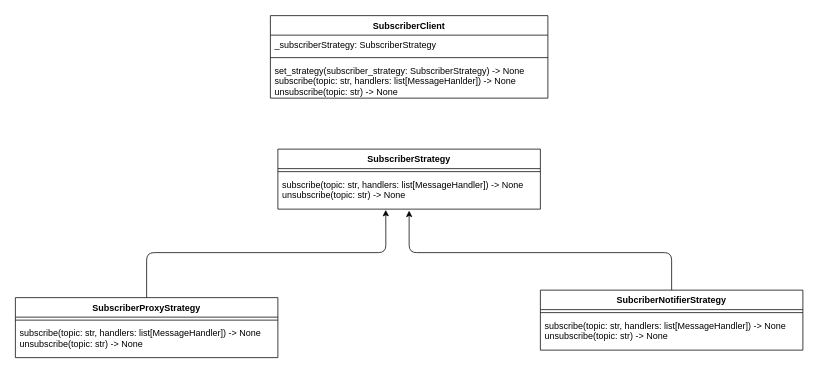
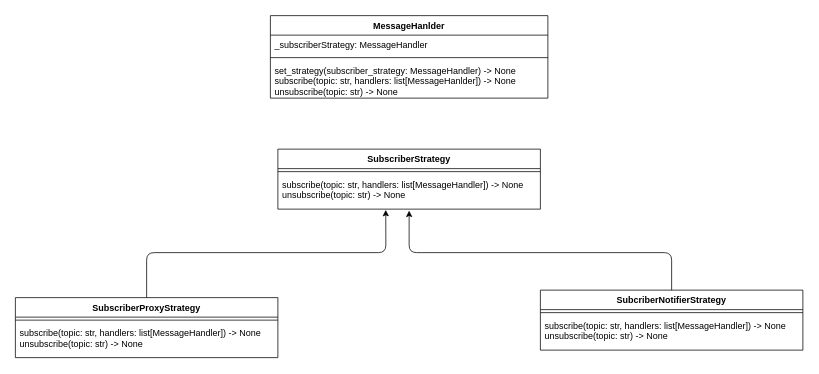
node "SubscriberClient": label "SubscriberClient" -> "MessageHanlder"
node "_subscriberStrategy: SubscriberStrategy": label "_subscriberStrategy: SubscriberStrategy" -> "_subscriberStrategy: MessageHandler"
node "set_strategy(subscriber_strategy: SubscriberStrategy) -> None subscribe(topic: str, handlers: list[MessageHanlder]) -> None unsubscribe(topic: str) -> None": label "set_strategy(subscriber_strategy: SubscriberStrategy) -> None subscribe(topic: str, handlers: list[MessageHanlder]) -> None unsubscribe(topic: str) -> None" -> "set_strategy(subscriber_strategy: MessageHandler) -> None subscribe(topic: str, handlers: list[MessageHanlder]) -> None unsubscribe(topic: str) -> None"
